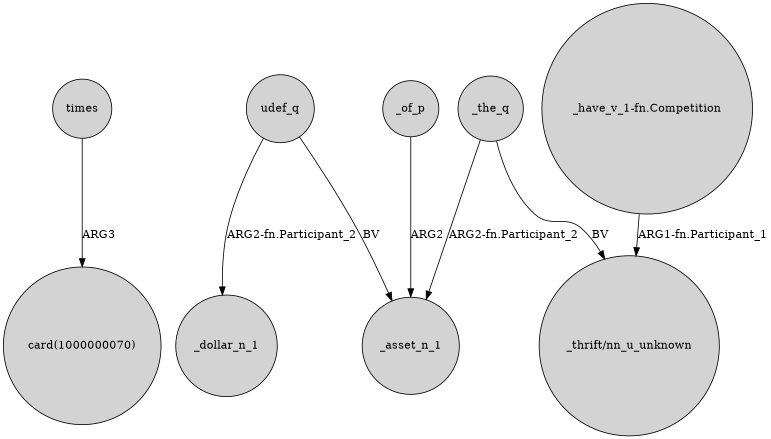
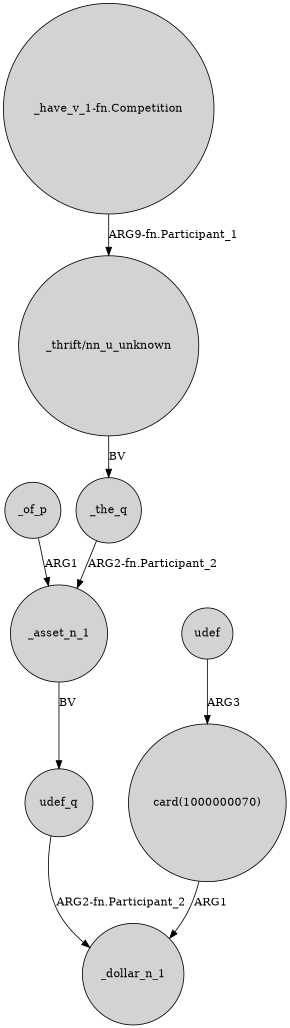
node "times": label "times" -> "udef"
edge "udef_q" -> "_asset_n_1": reversed
edge "_the_q" -> "_thrift/nn_u_unknown": reversed
edge "_of_p" -> "_asset_n_1": label "ARG2" -> "ARG1"
edge "_have_v_1-fn.Competition" -> "_thrift/nn_u_unknown": label "ARG1-fn.Participant_1" -> "ARG9-fn.Participant_1"
edge "card(1000000070)" -> "_dollar_n_1": added, label "ARG1"
